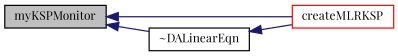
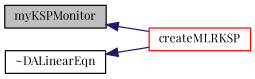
edge "~DALinearEqn" -> "myKSPMonitor": removed
